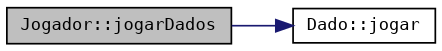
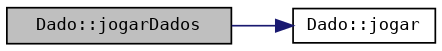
node "Jogador::jogarDados": label "Jogador::jogarDados" -> "Dado::jogarDados"
